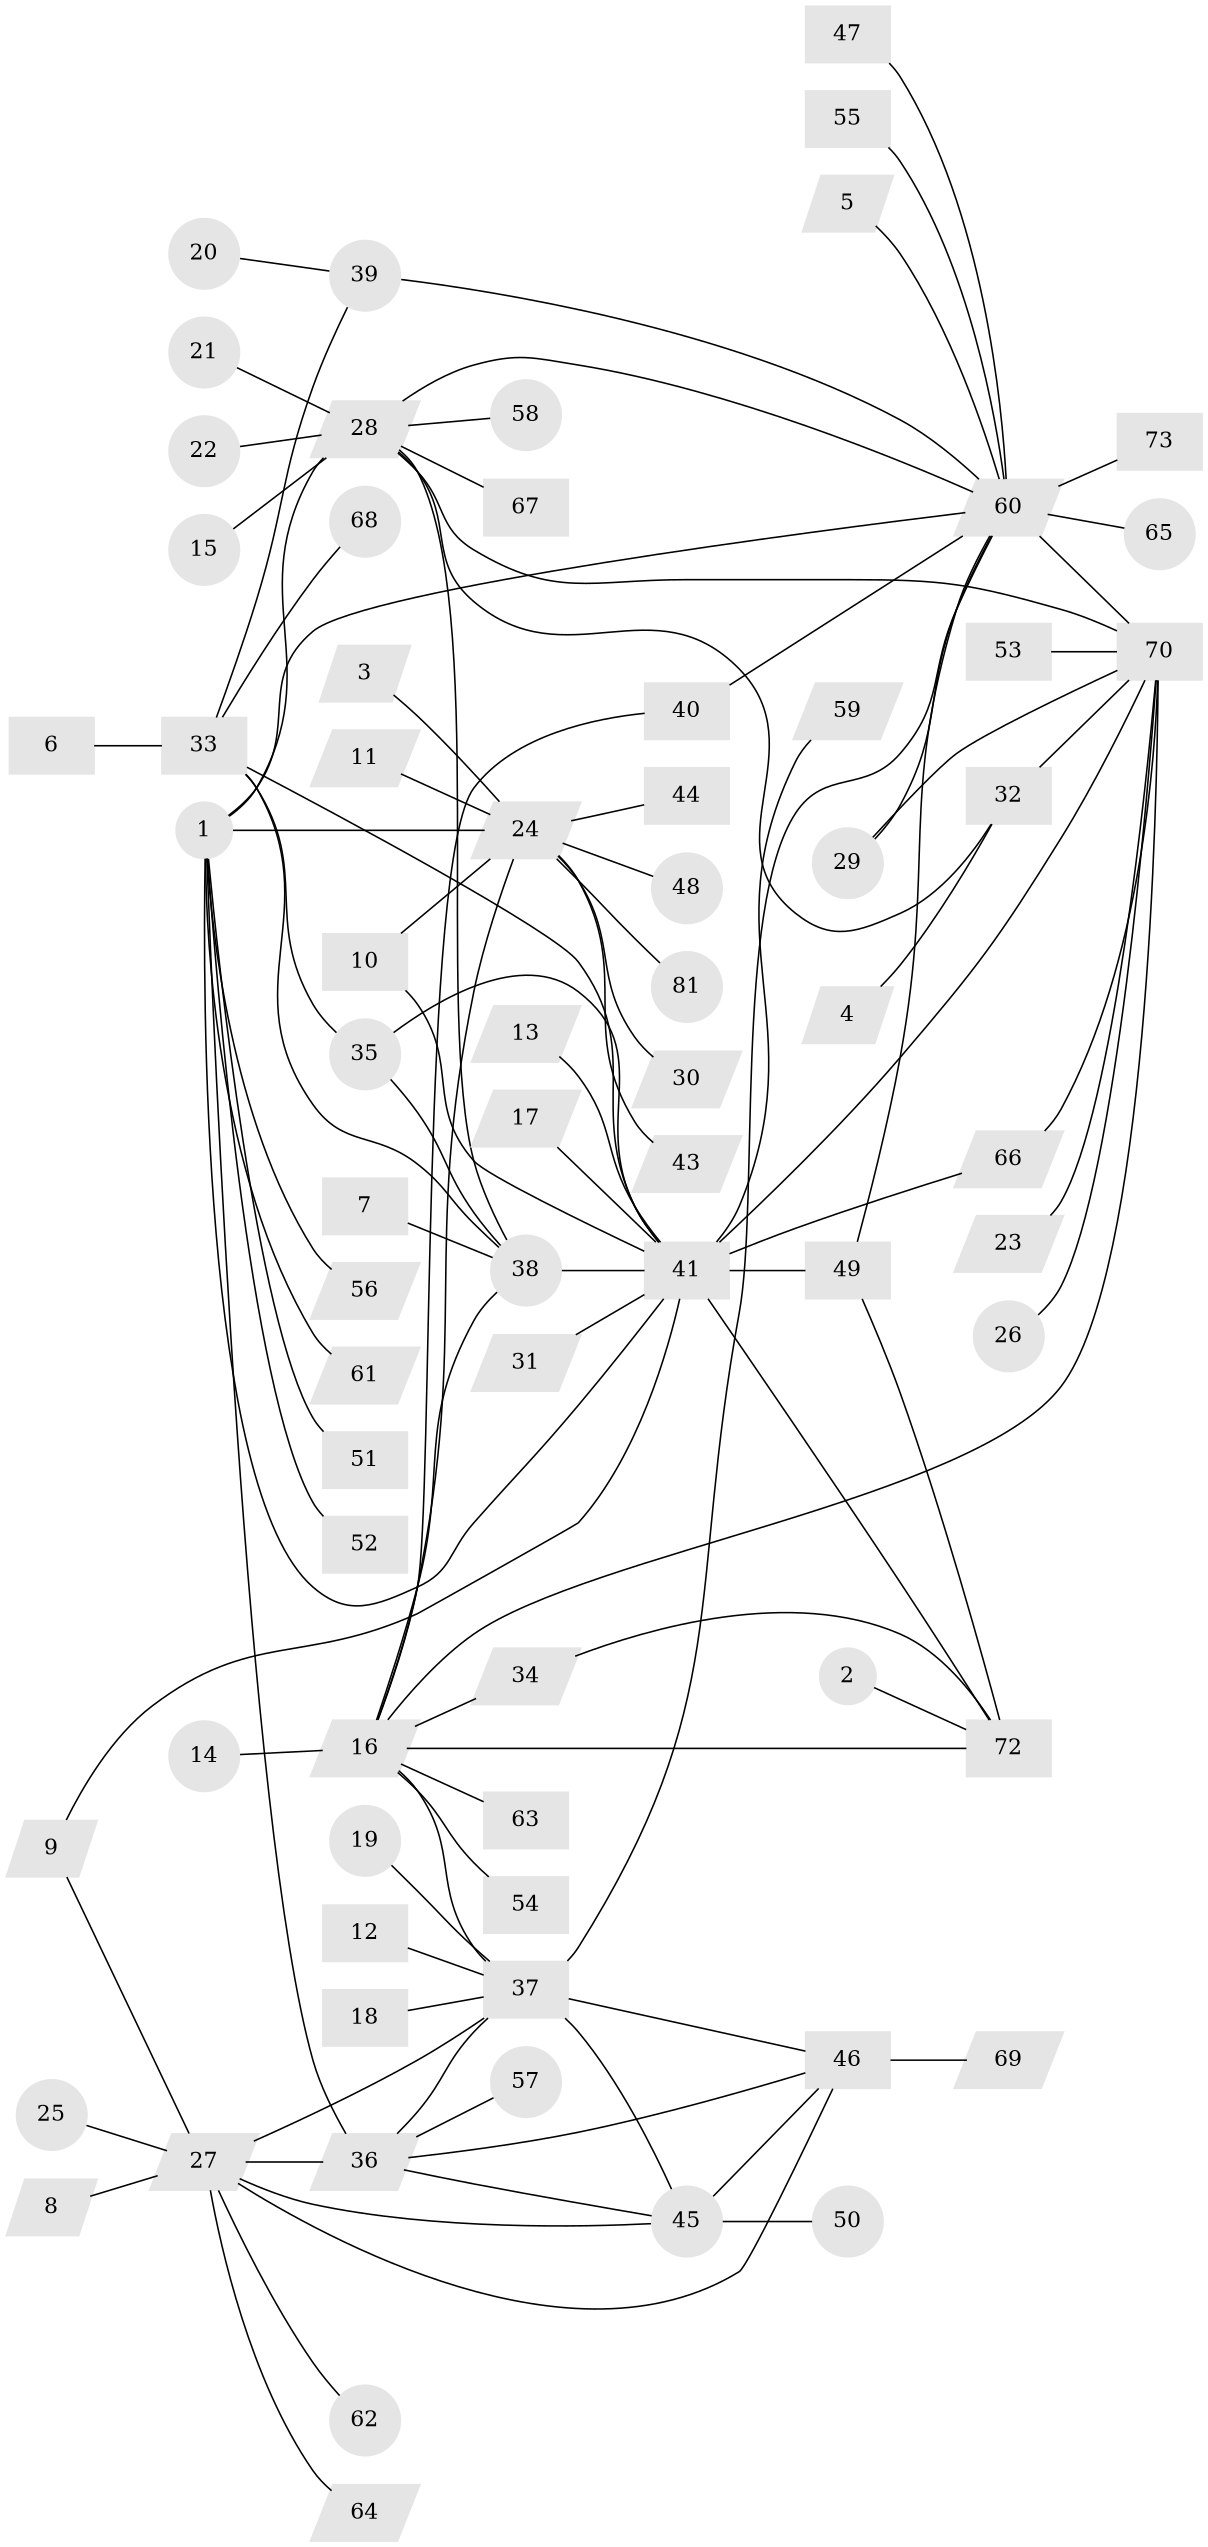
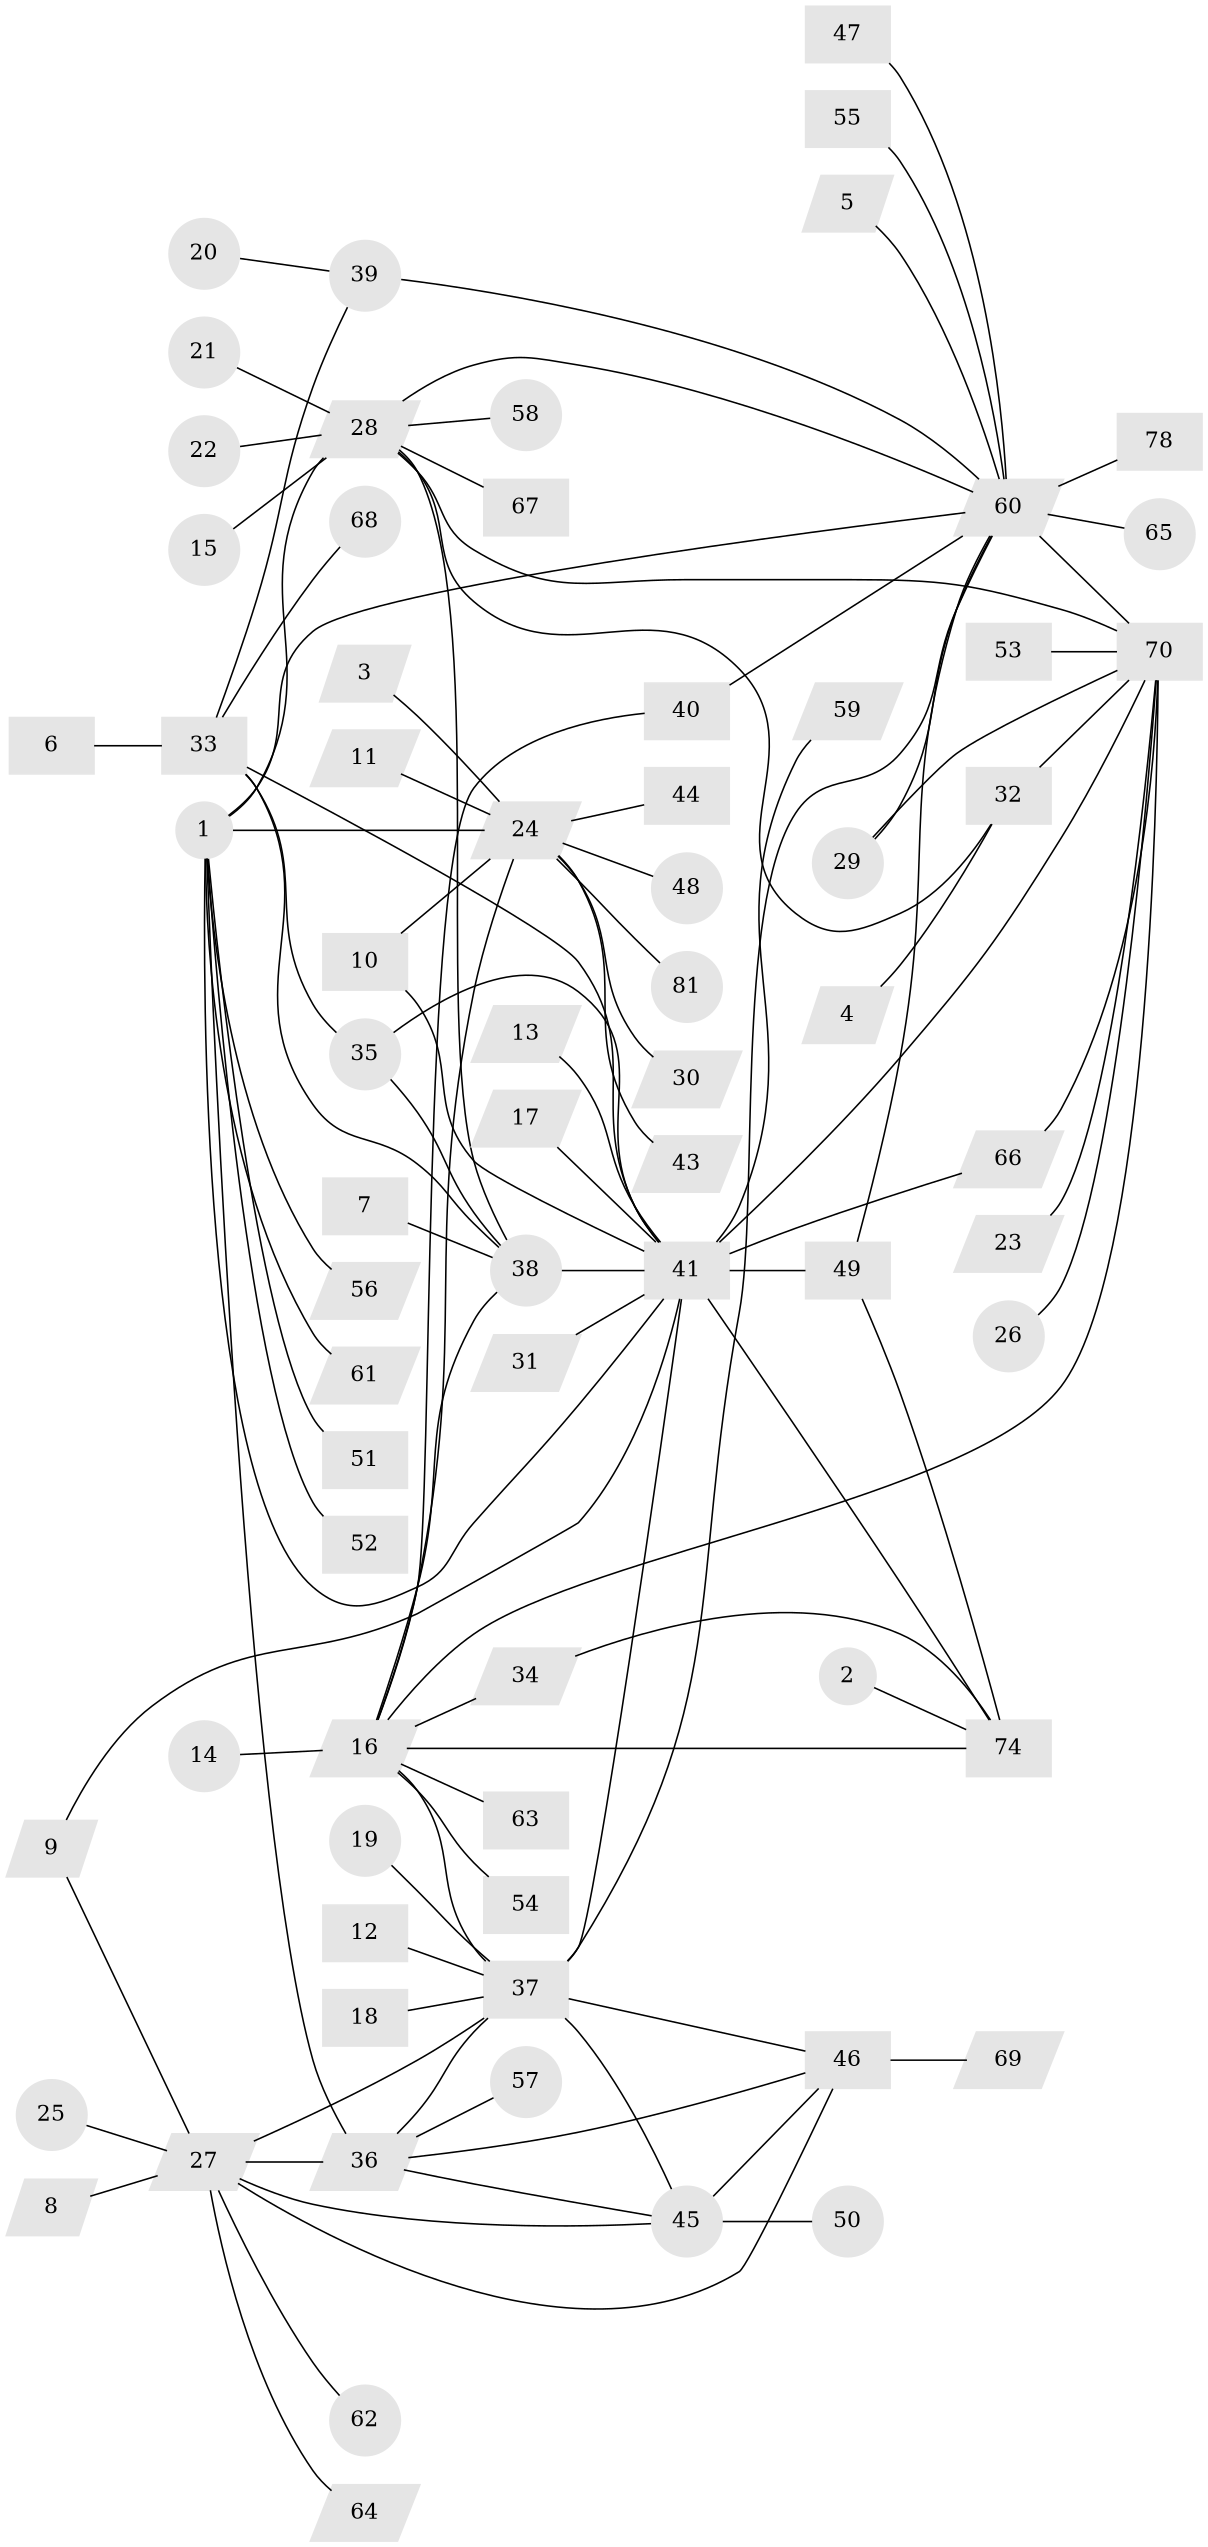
node "73": label "73" -> "78"
edge "41" -- "37": added
node "72": label "72" -> "74"
